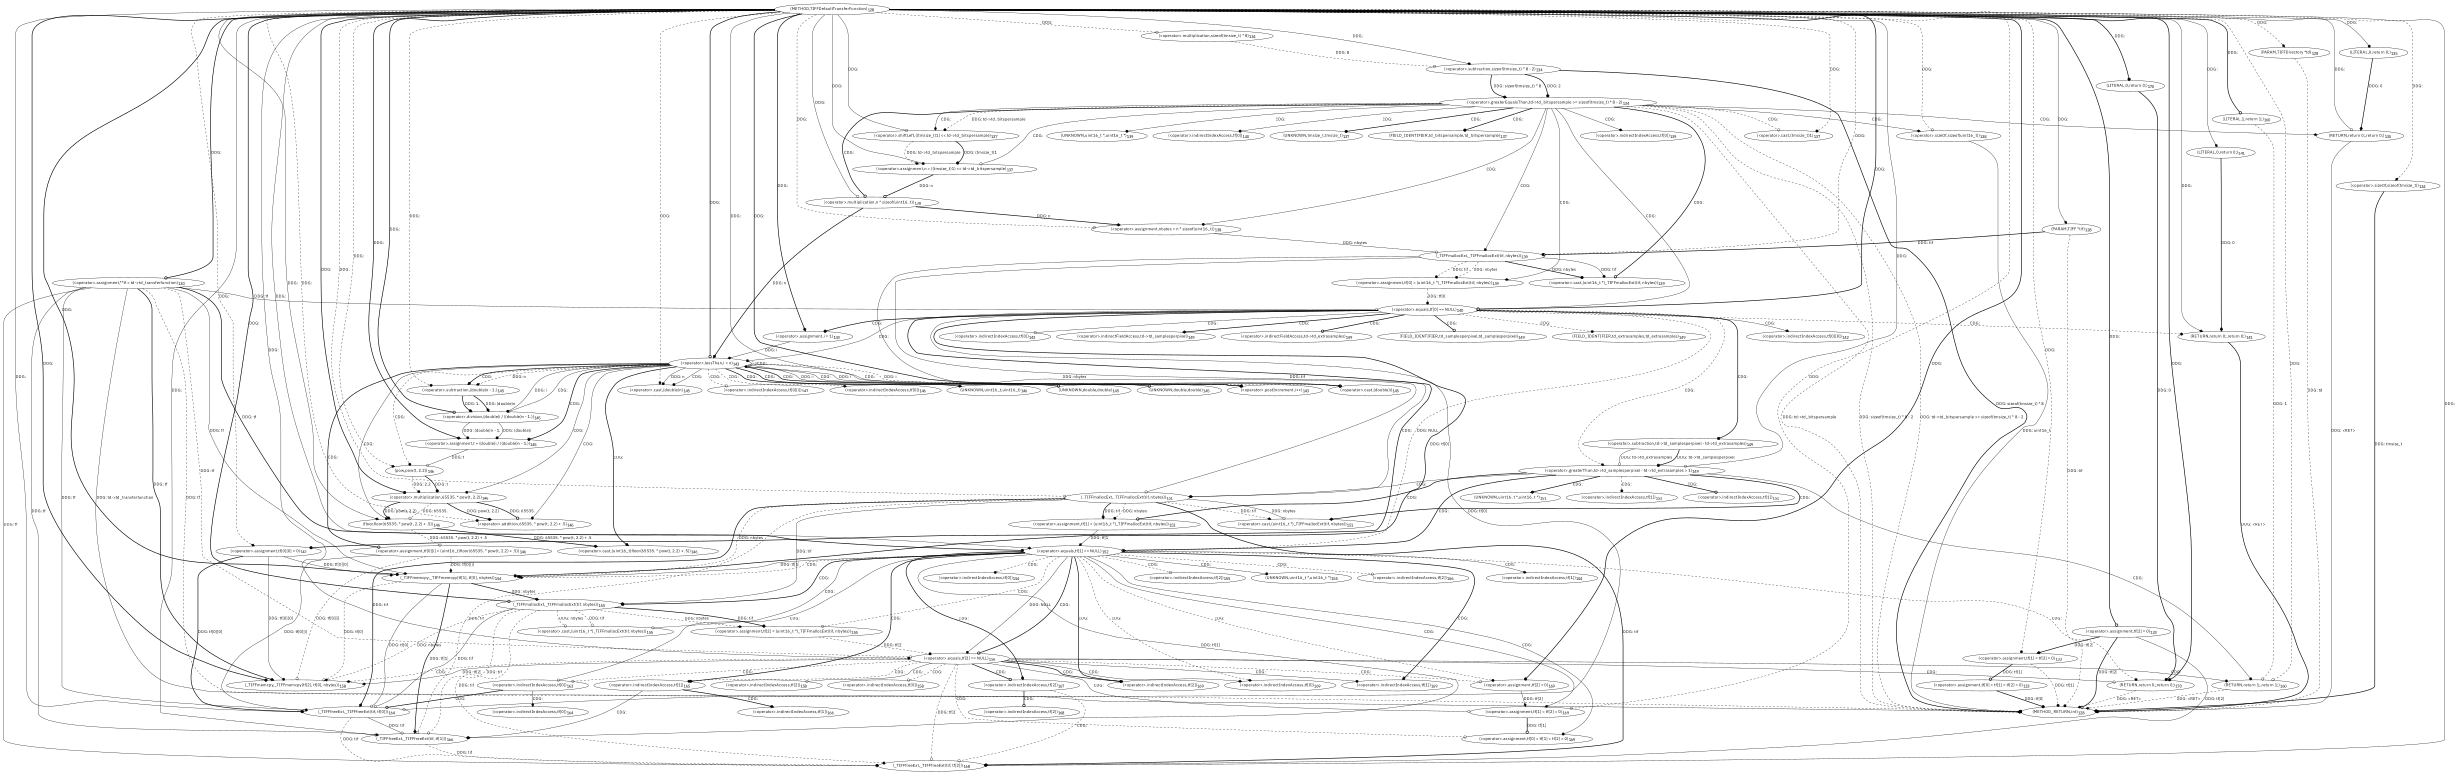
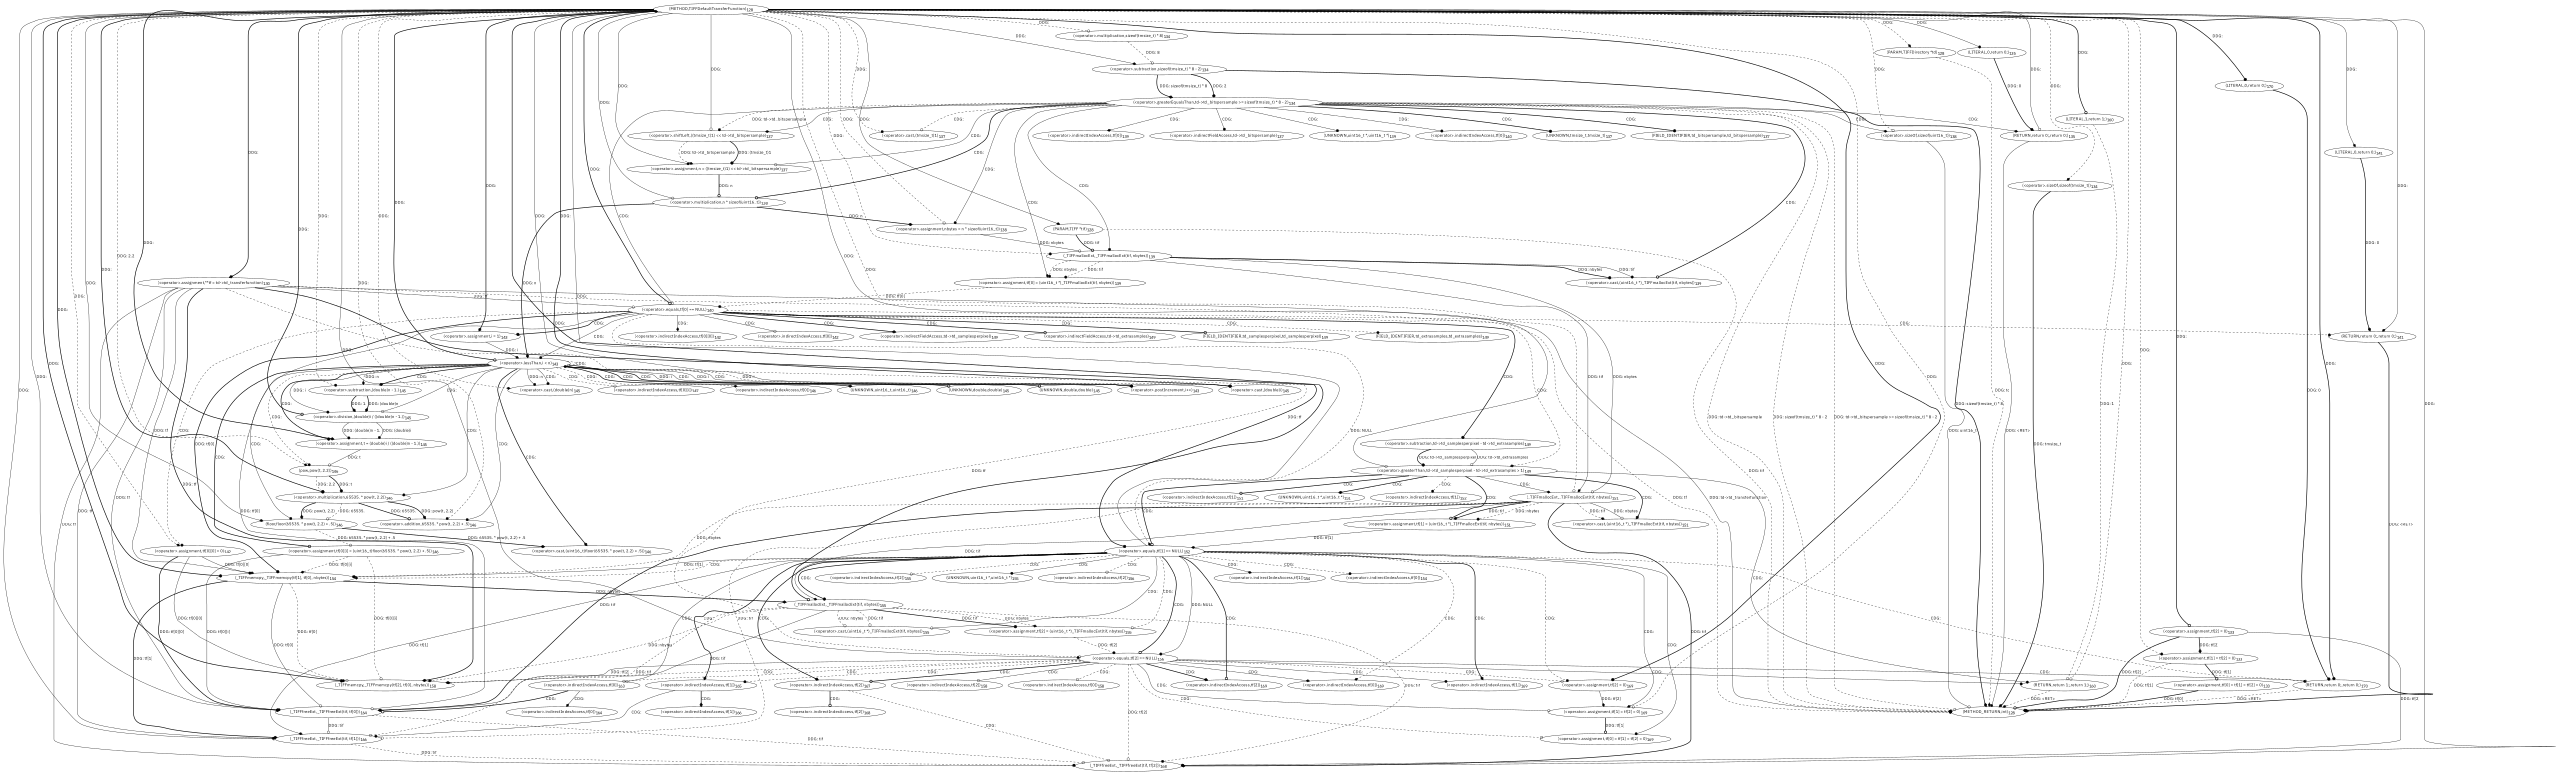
edge "(METHOD,TIFFDefaultTransferFunction)" -> "(<operator>.assignment,**tf = td->td_transferfunction)": arrowhead odot -> diamond
node "(<operator>.indirectFieldAccess,td->td_bitspersample)": added
edge "(METHOD,TIFFDefaultTransferFunction)" -> "(pow,pow(t, 2.2))": label "DDG: " -> "DDG: 2.2"
edge "(METHOD,TIFFDefaultTransferFunction)" -> "(<operator>.equals,tf[1] == NULL)": reversed
edge "(<operator>.equals,tf[0] == NULL)" -> "(<operator>.assignment,tf[0][0] = 0)": style bold -> dashed
